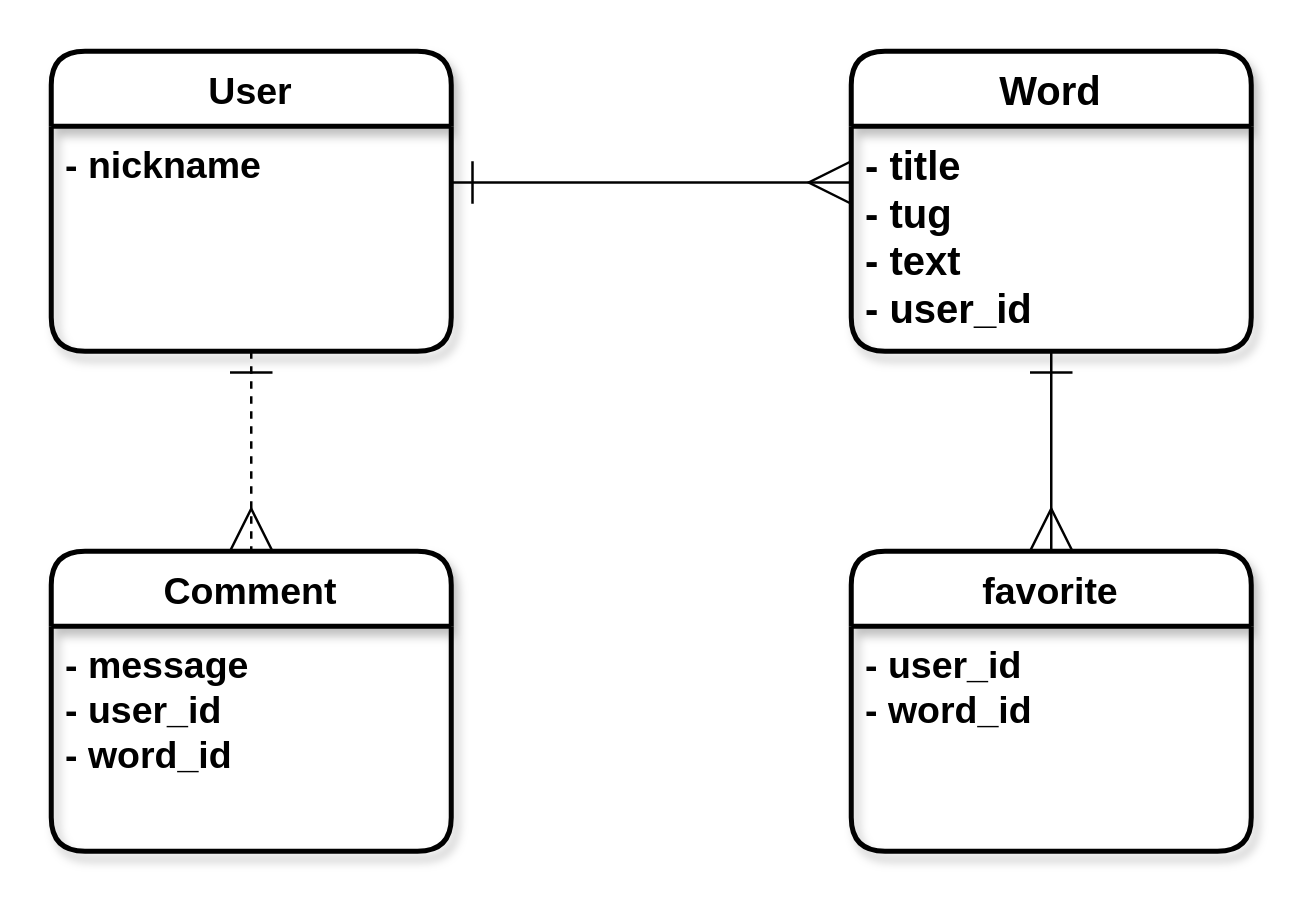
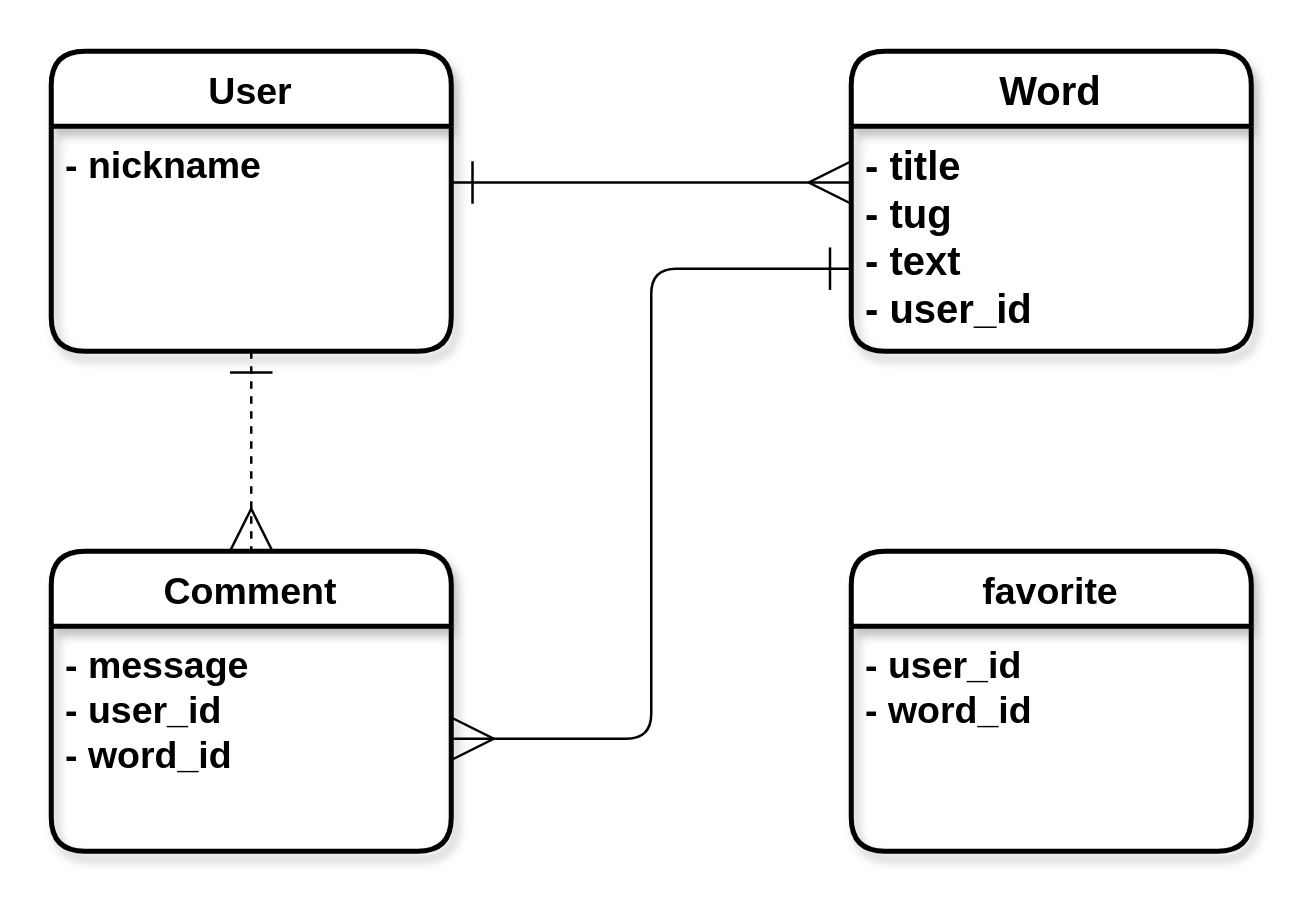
edge "- title - tug - text - user_id" -- "favorite": removed
edge "- title - tug - text - user_id" -- "- message - user_id - word_id": added
